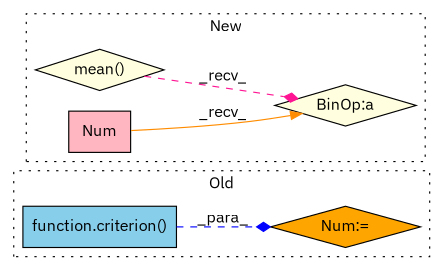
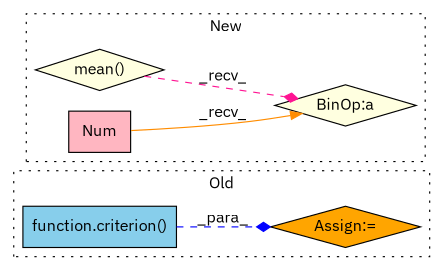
node "Num:=": label "Num:=" -> "Assign:="
